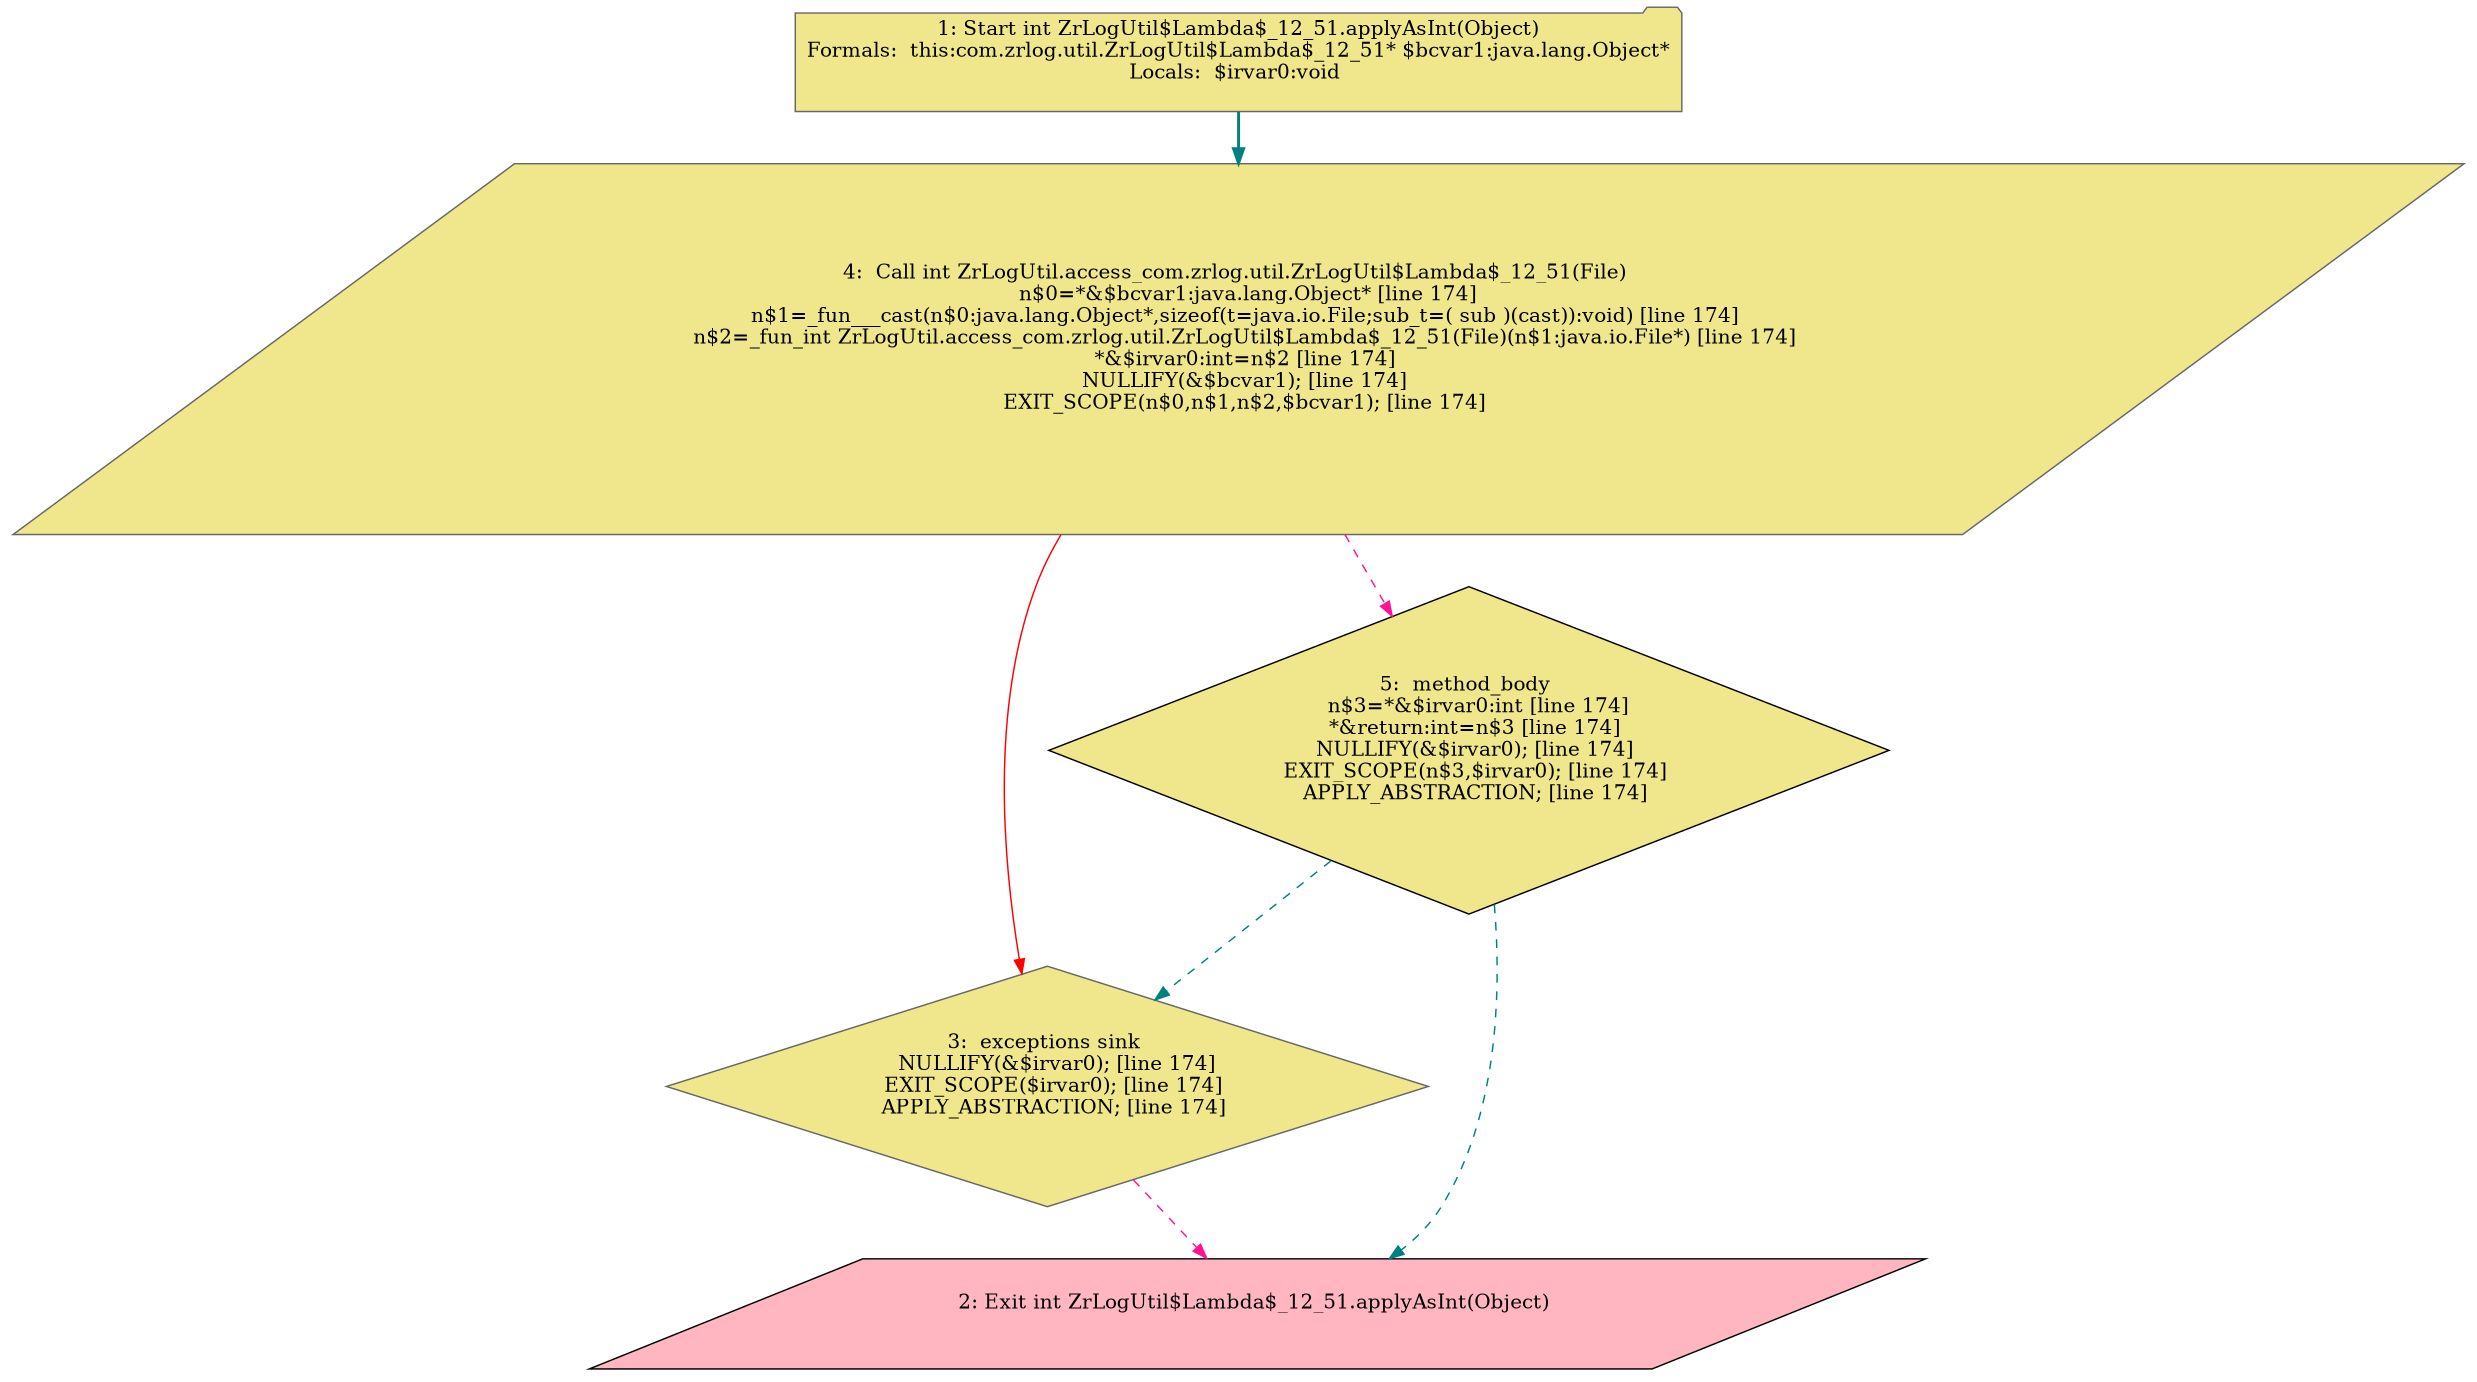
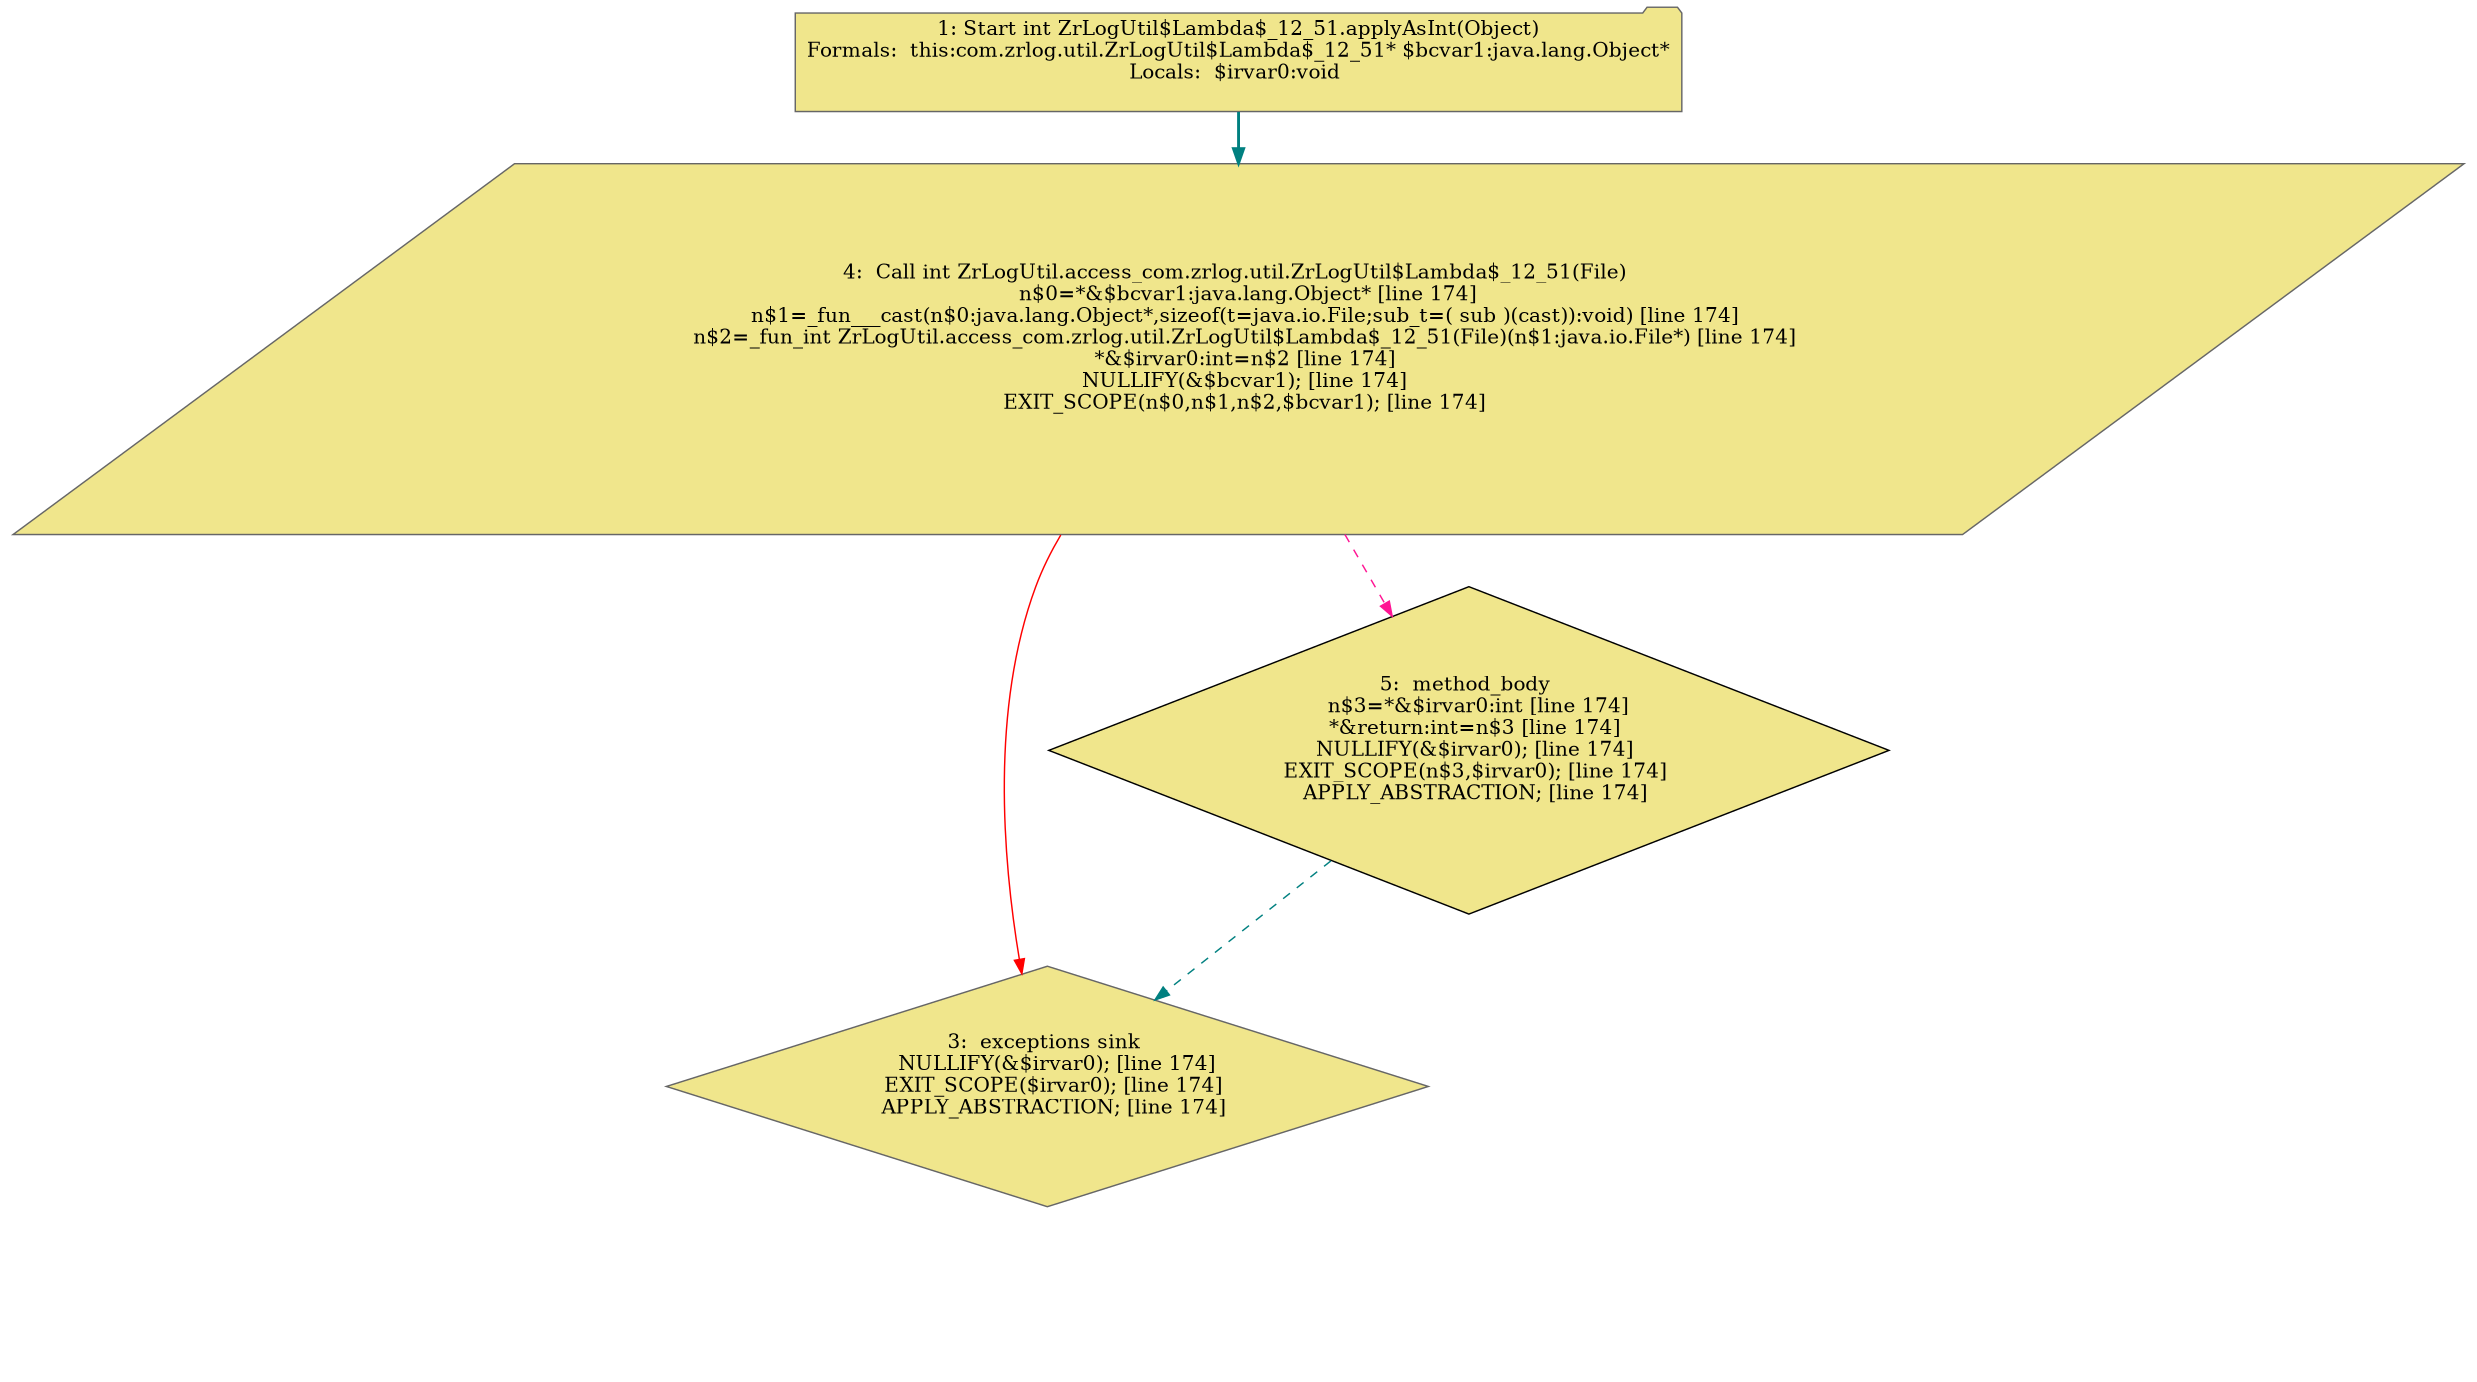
node "2: Exit int ZrLogUtil$Lambda$_12_51.applyAsInt(Object)": removed
